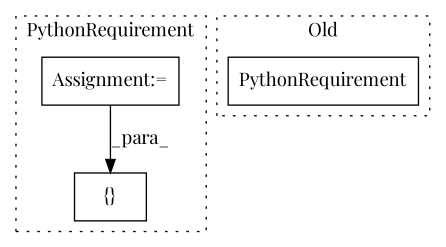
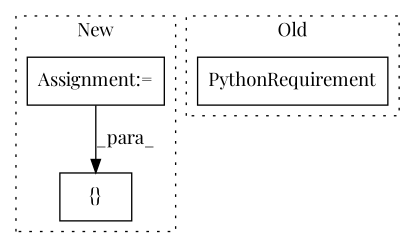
cluster "PythonRequirement": label "PythonRequirement" -> "New"
